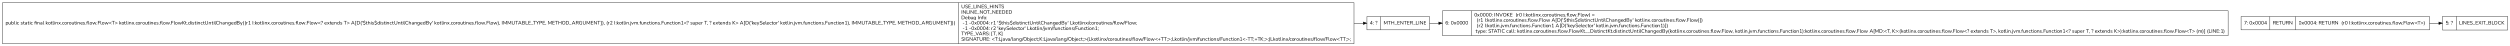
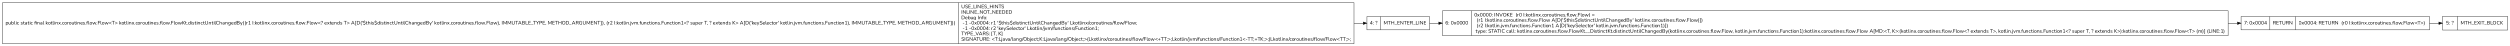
edge "6: 0x0000" -> "7: 0x0004": added
node "5: ?": text "LINES_EXIT_BLOCK" -> "MTH_EXIT_BLOCK"
